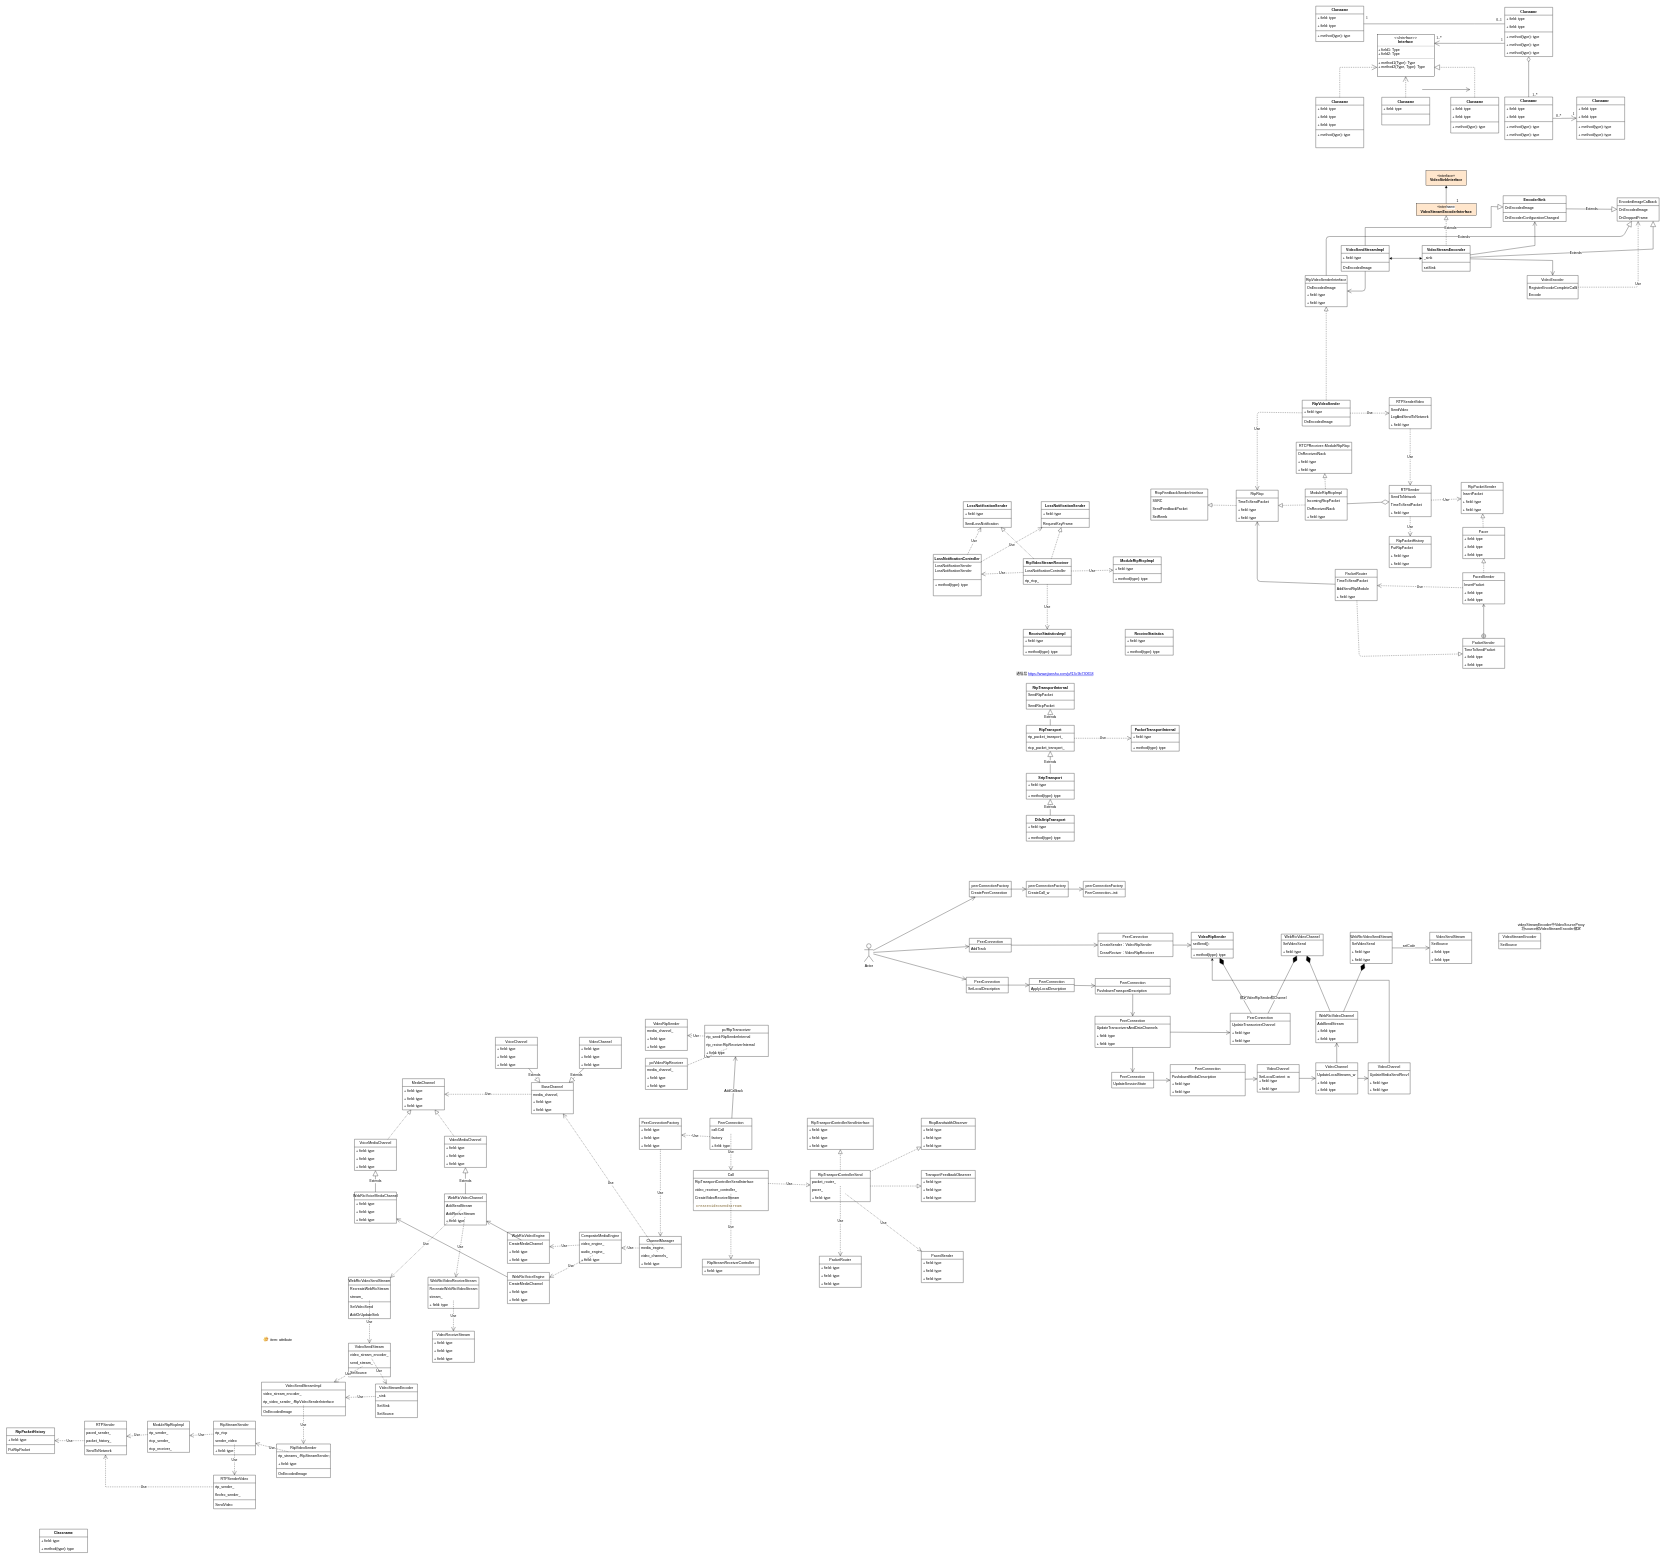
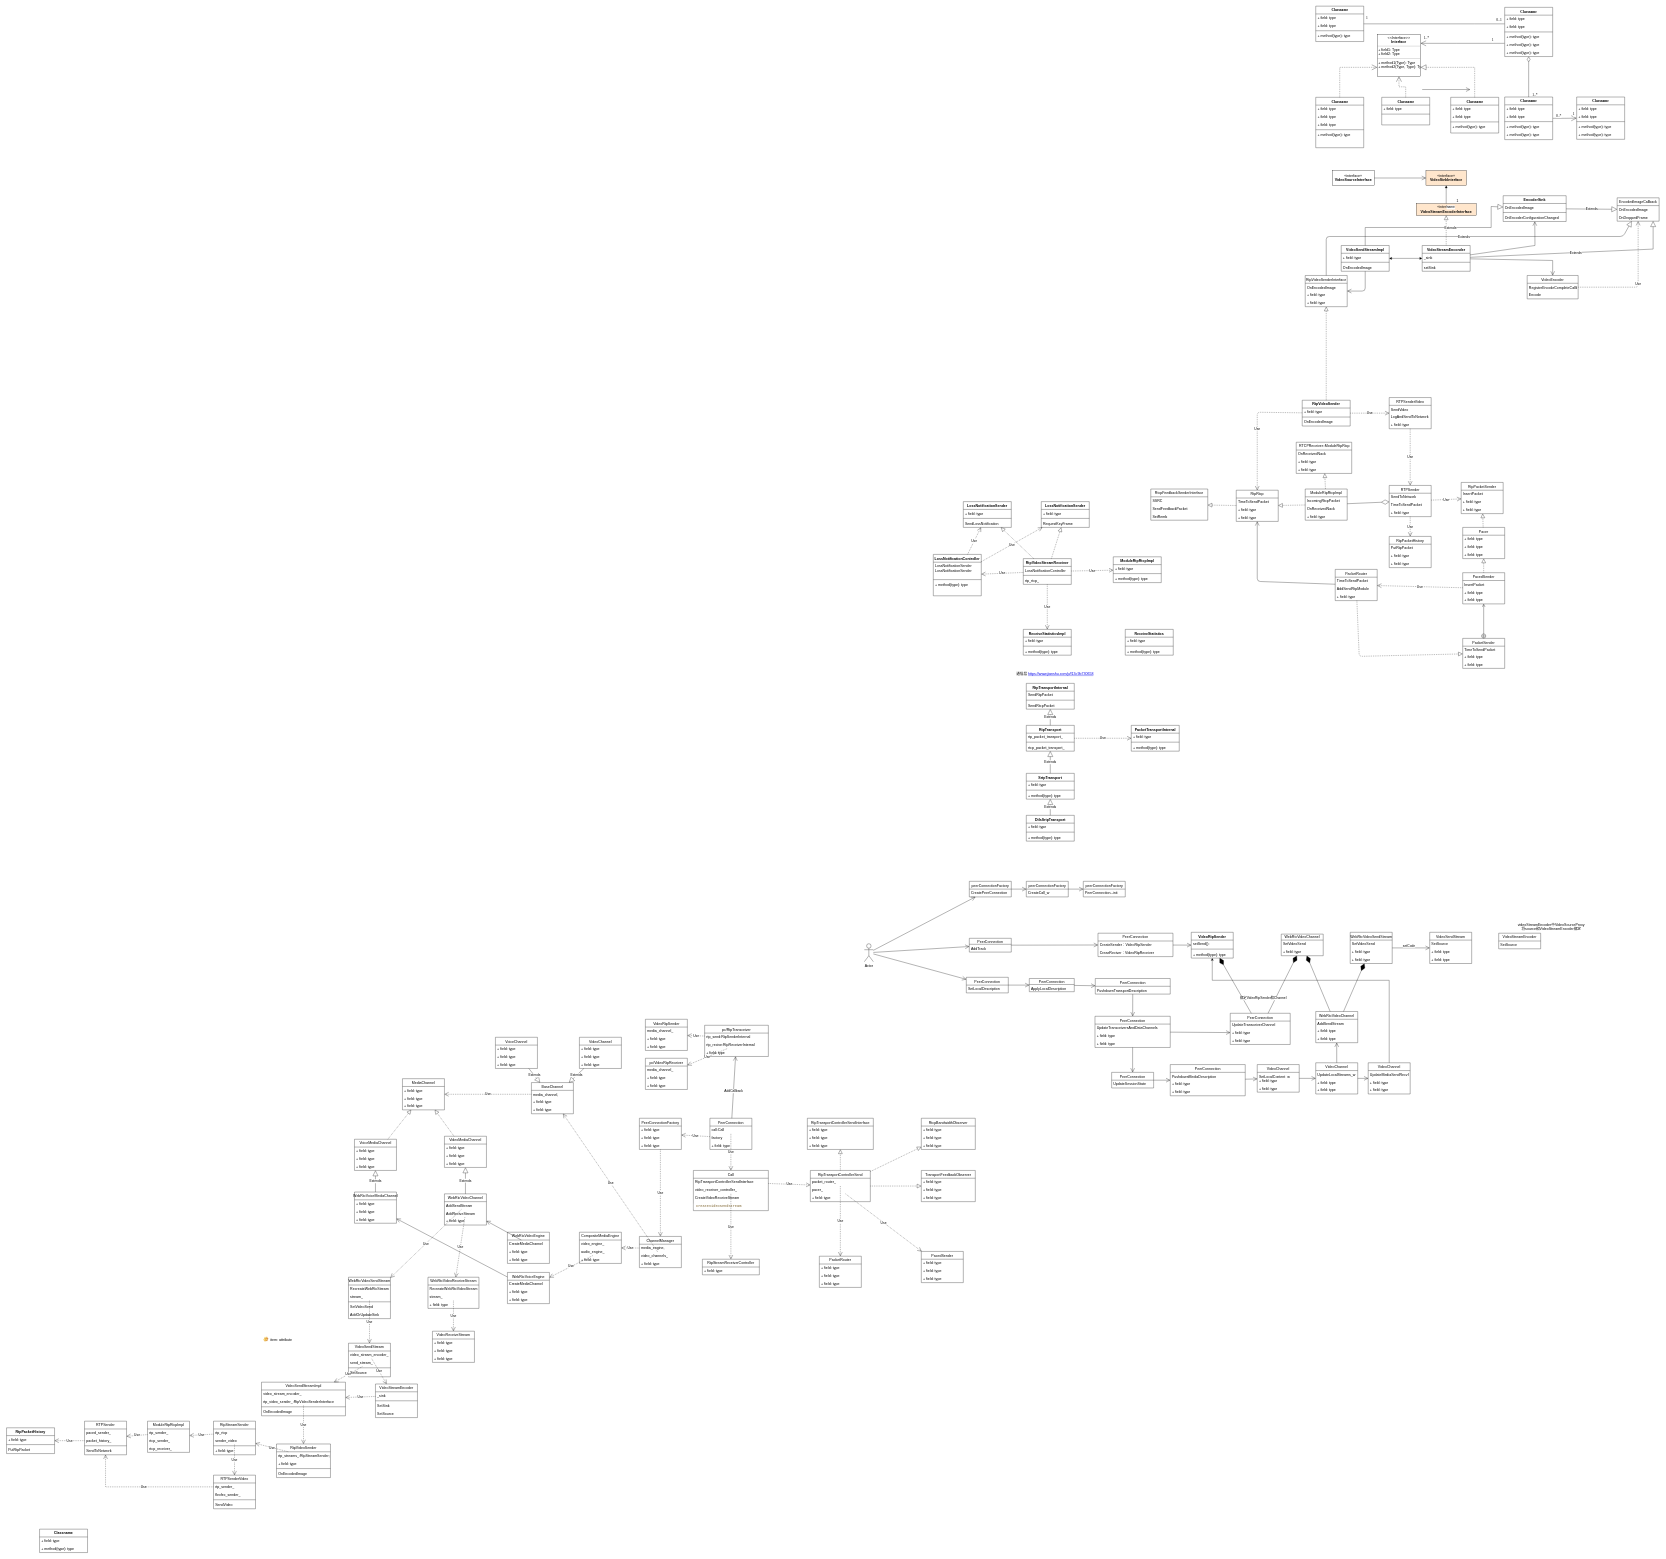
node "<<Interface>> Interface + field1: Type + field2: Type + method1(Type): Type + method2(Type, Type): Type": size 57x42 -> 44x42
node "«interface» VideoSourceInterface": added
edge "«interface» VideoSourceInterface" -> "«interface» VideoSinkInterface": added
edge "rtp_recive:RtpReceiverInternal" -- "pc/VideoRtpReceiver": arrowhead none -> open
edge "video_engine_" -> "WebRtcVideoEngine": removed, label "Use"
